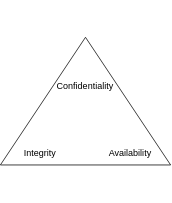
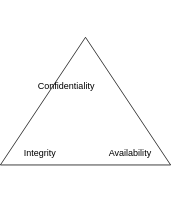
node "Confidentiality": moved (85, 86) -> (67, 86)
